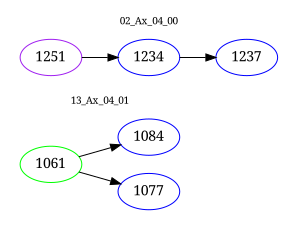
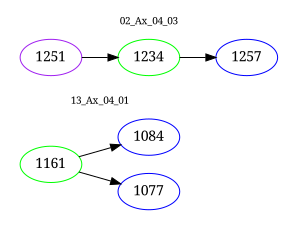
cluster "02_Ax_04_00": label "02_Ax_04_00" -> "02_Ax_04_03"
node "1234": color blue -> green
node "1237": label "1237" -> "1257"
node "1061": label "1061" -> "1161"
